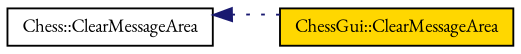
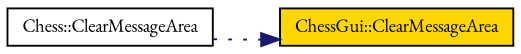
edge "ChessGui::ClearMessageArea" -> "Chess::ClearMessageArea": reversed
